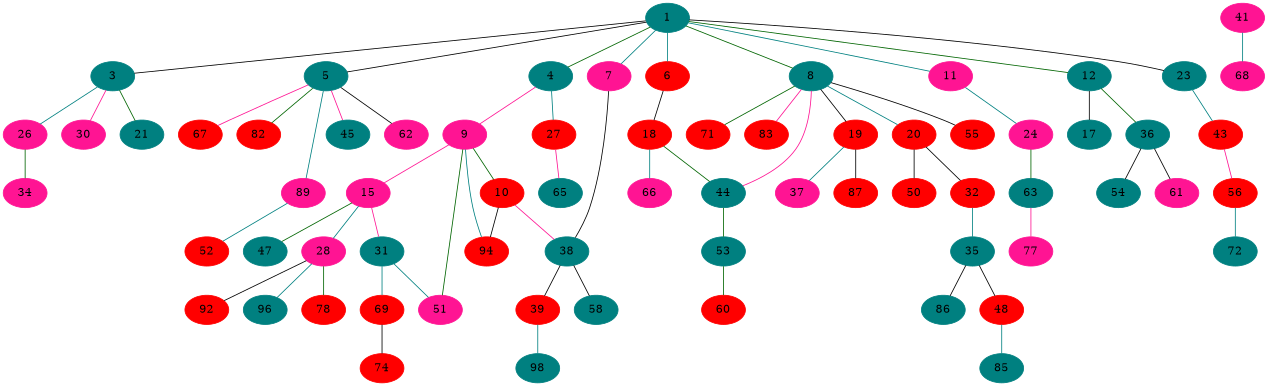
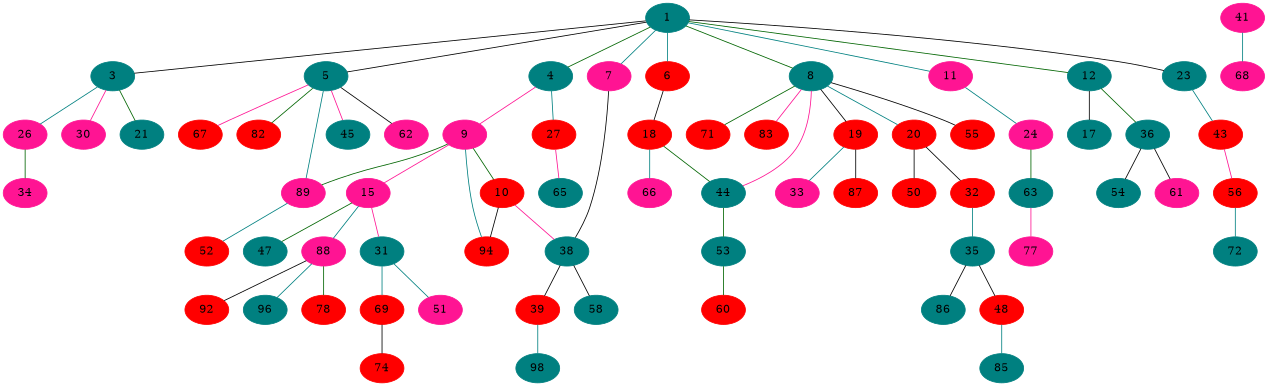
node "37": label "37" -> "33"
edge "9" -- "51": now "9" -- "89"
node "28": label "28" -> "88"
